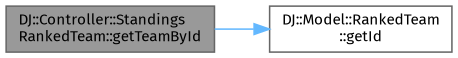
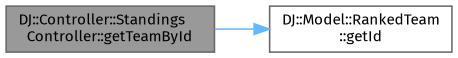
node "DJ::Controller::Standings RankedTeam::getTeamById": label "DJ::Controller::Standings RankedTeam::getTeamById" -> "DJ::Controller::Standings Controller::getTeamById"
